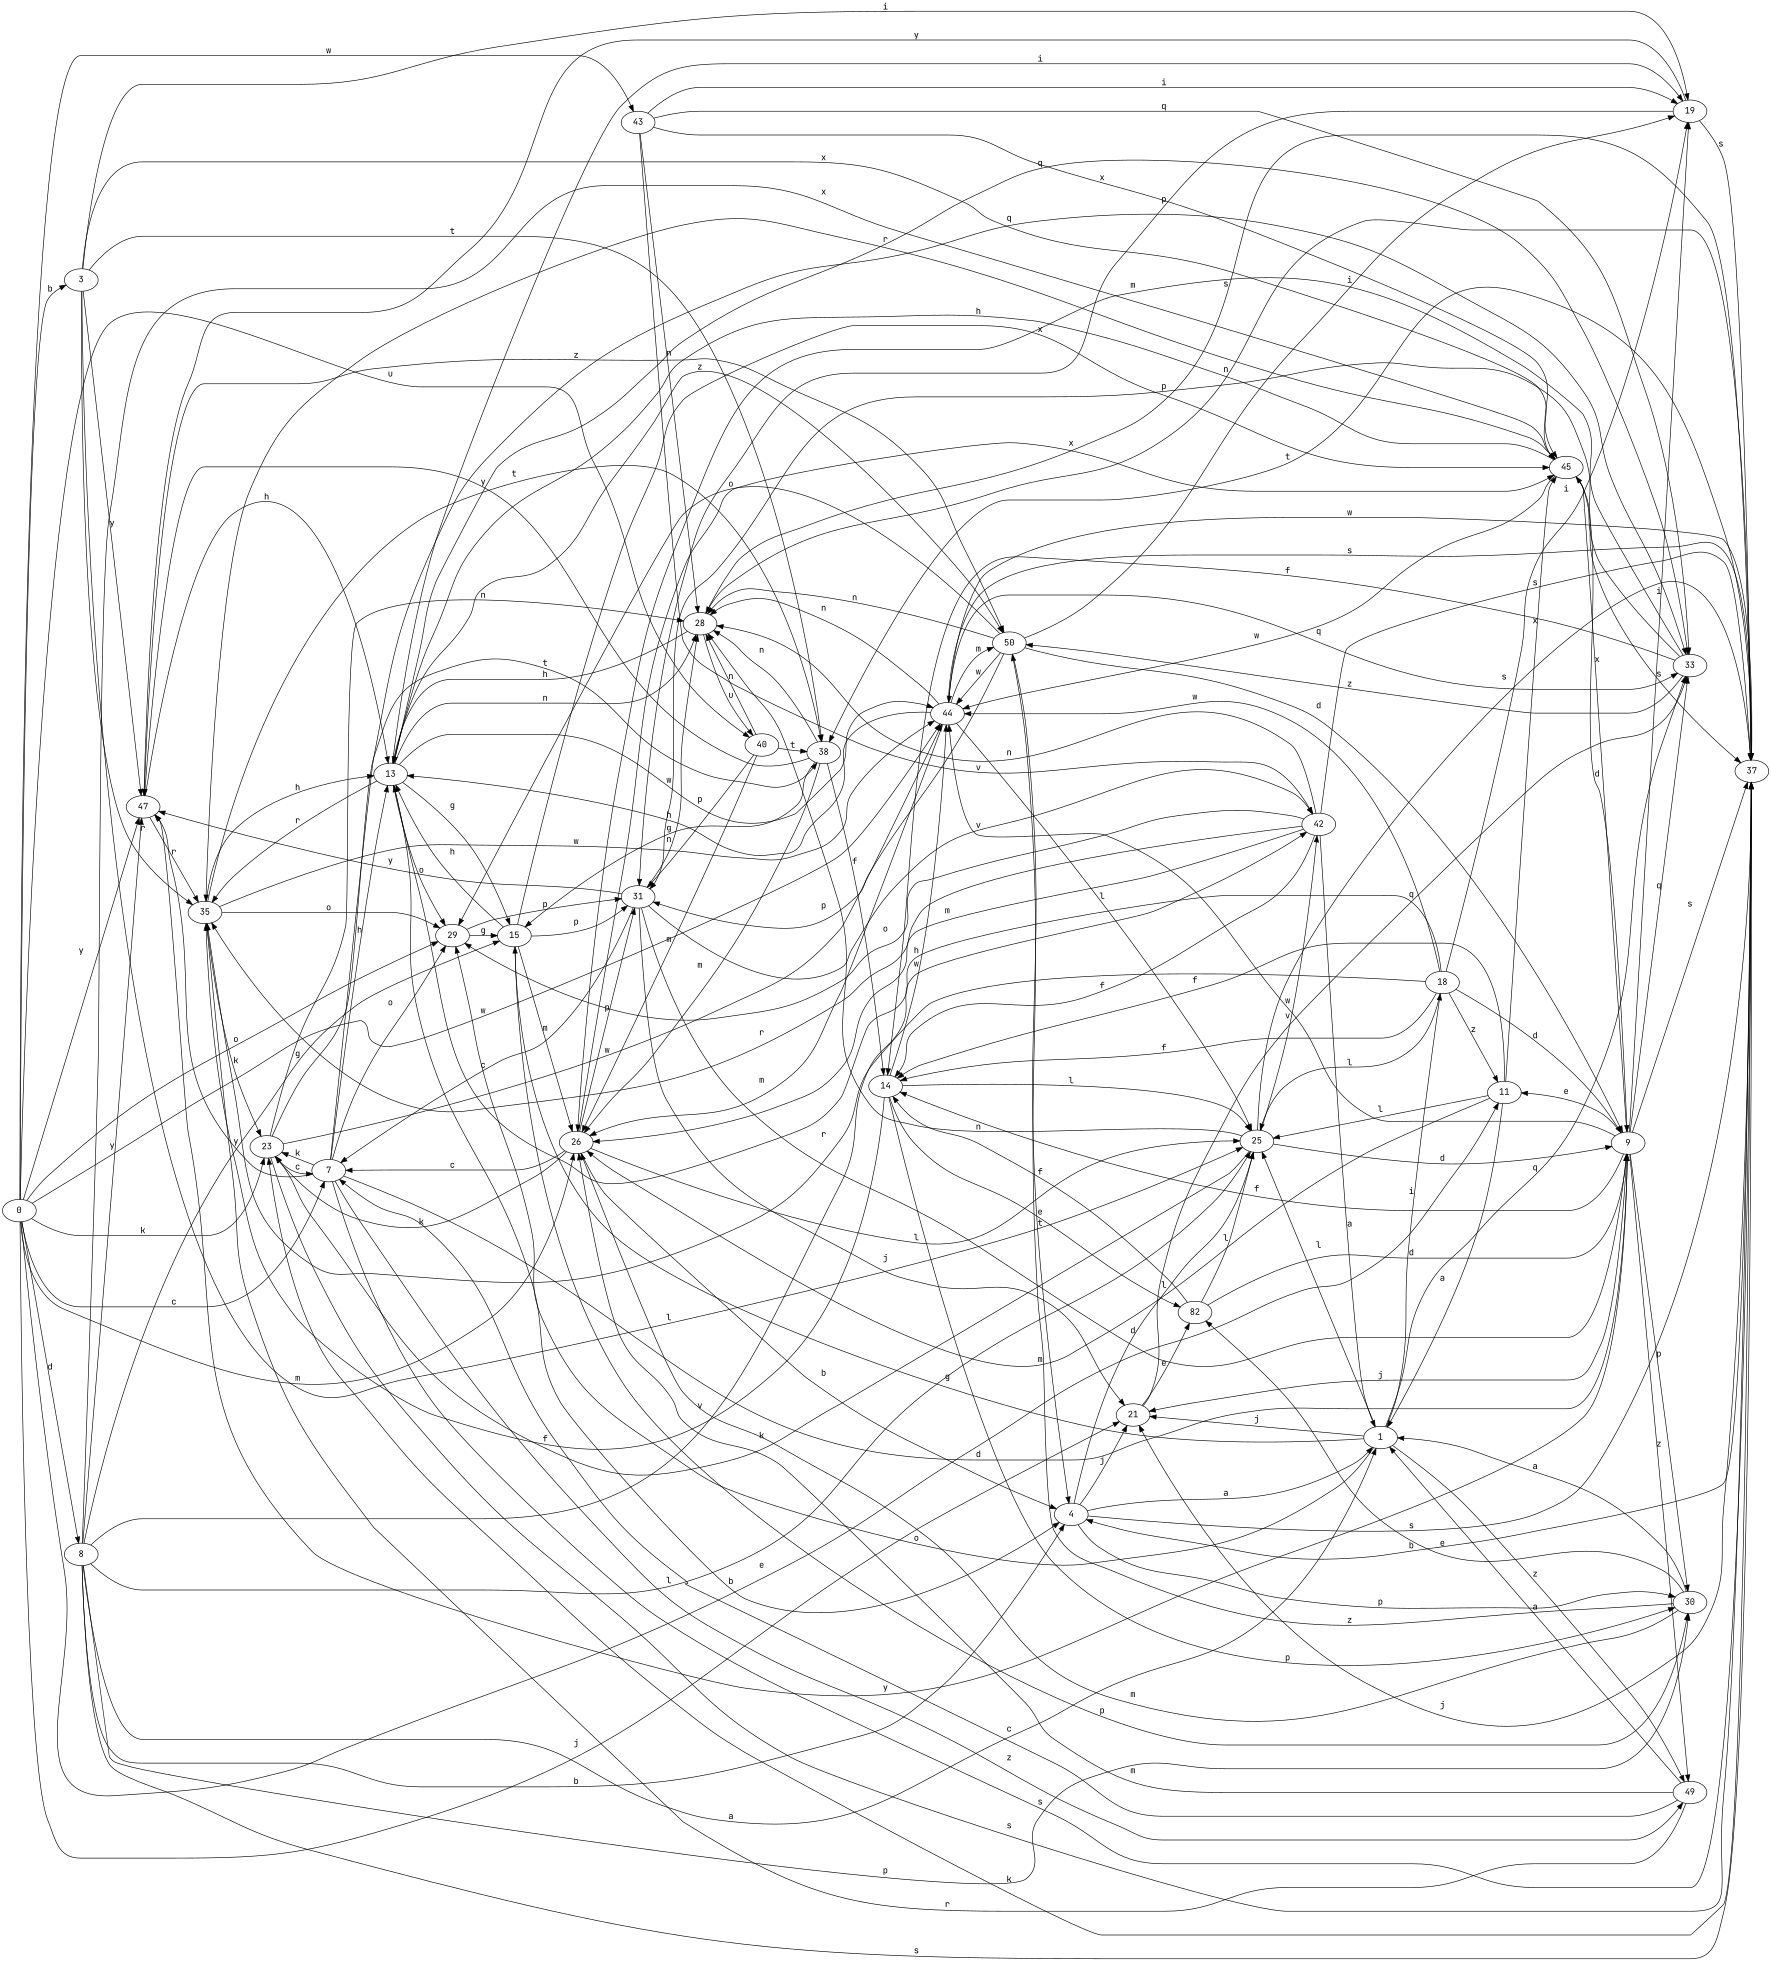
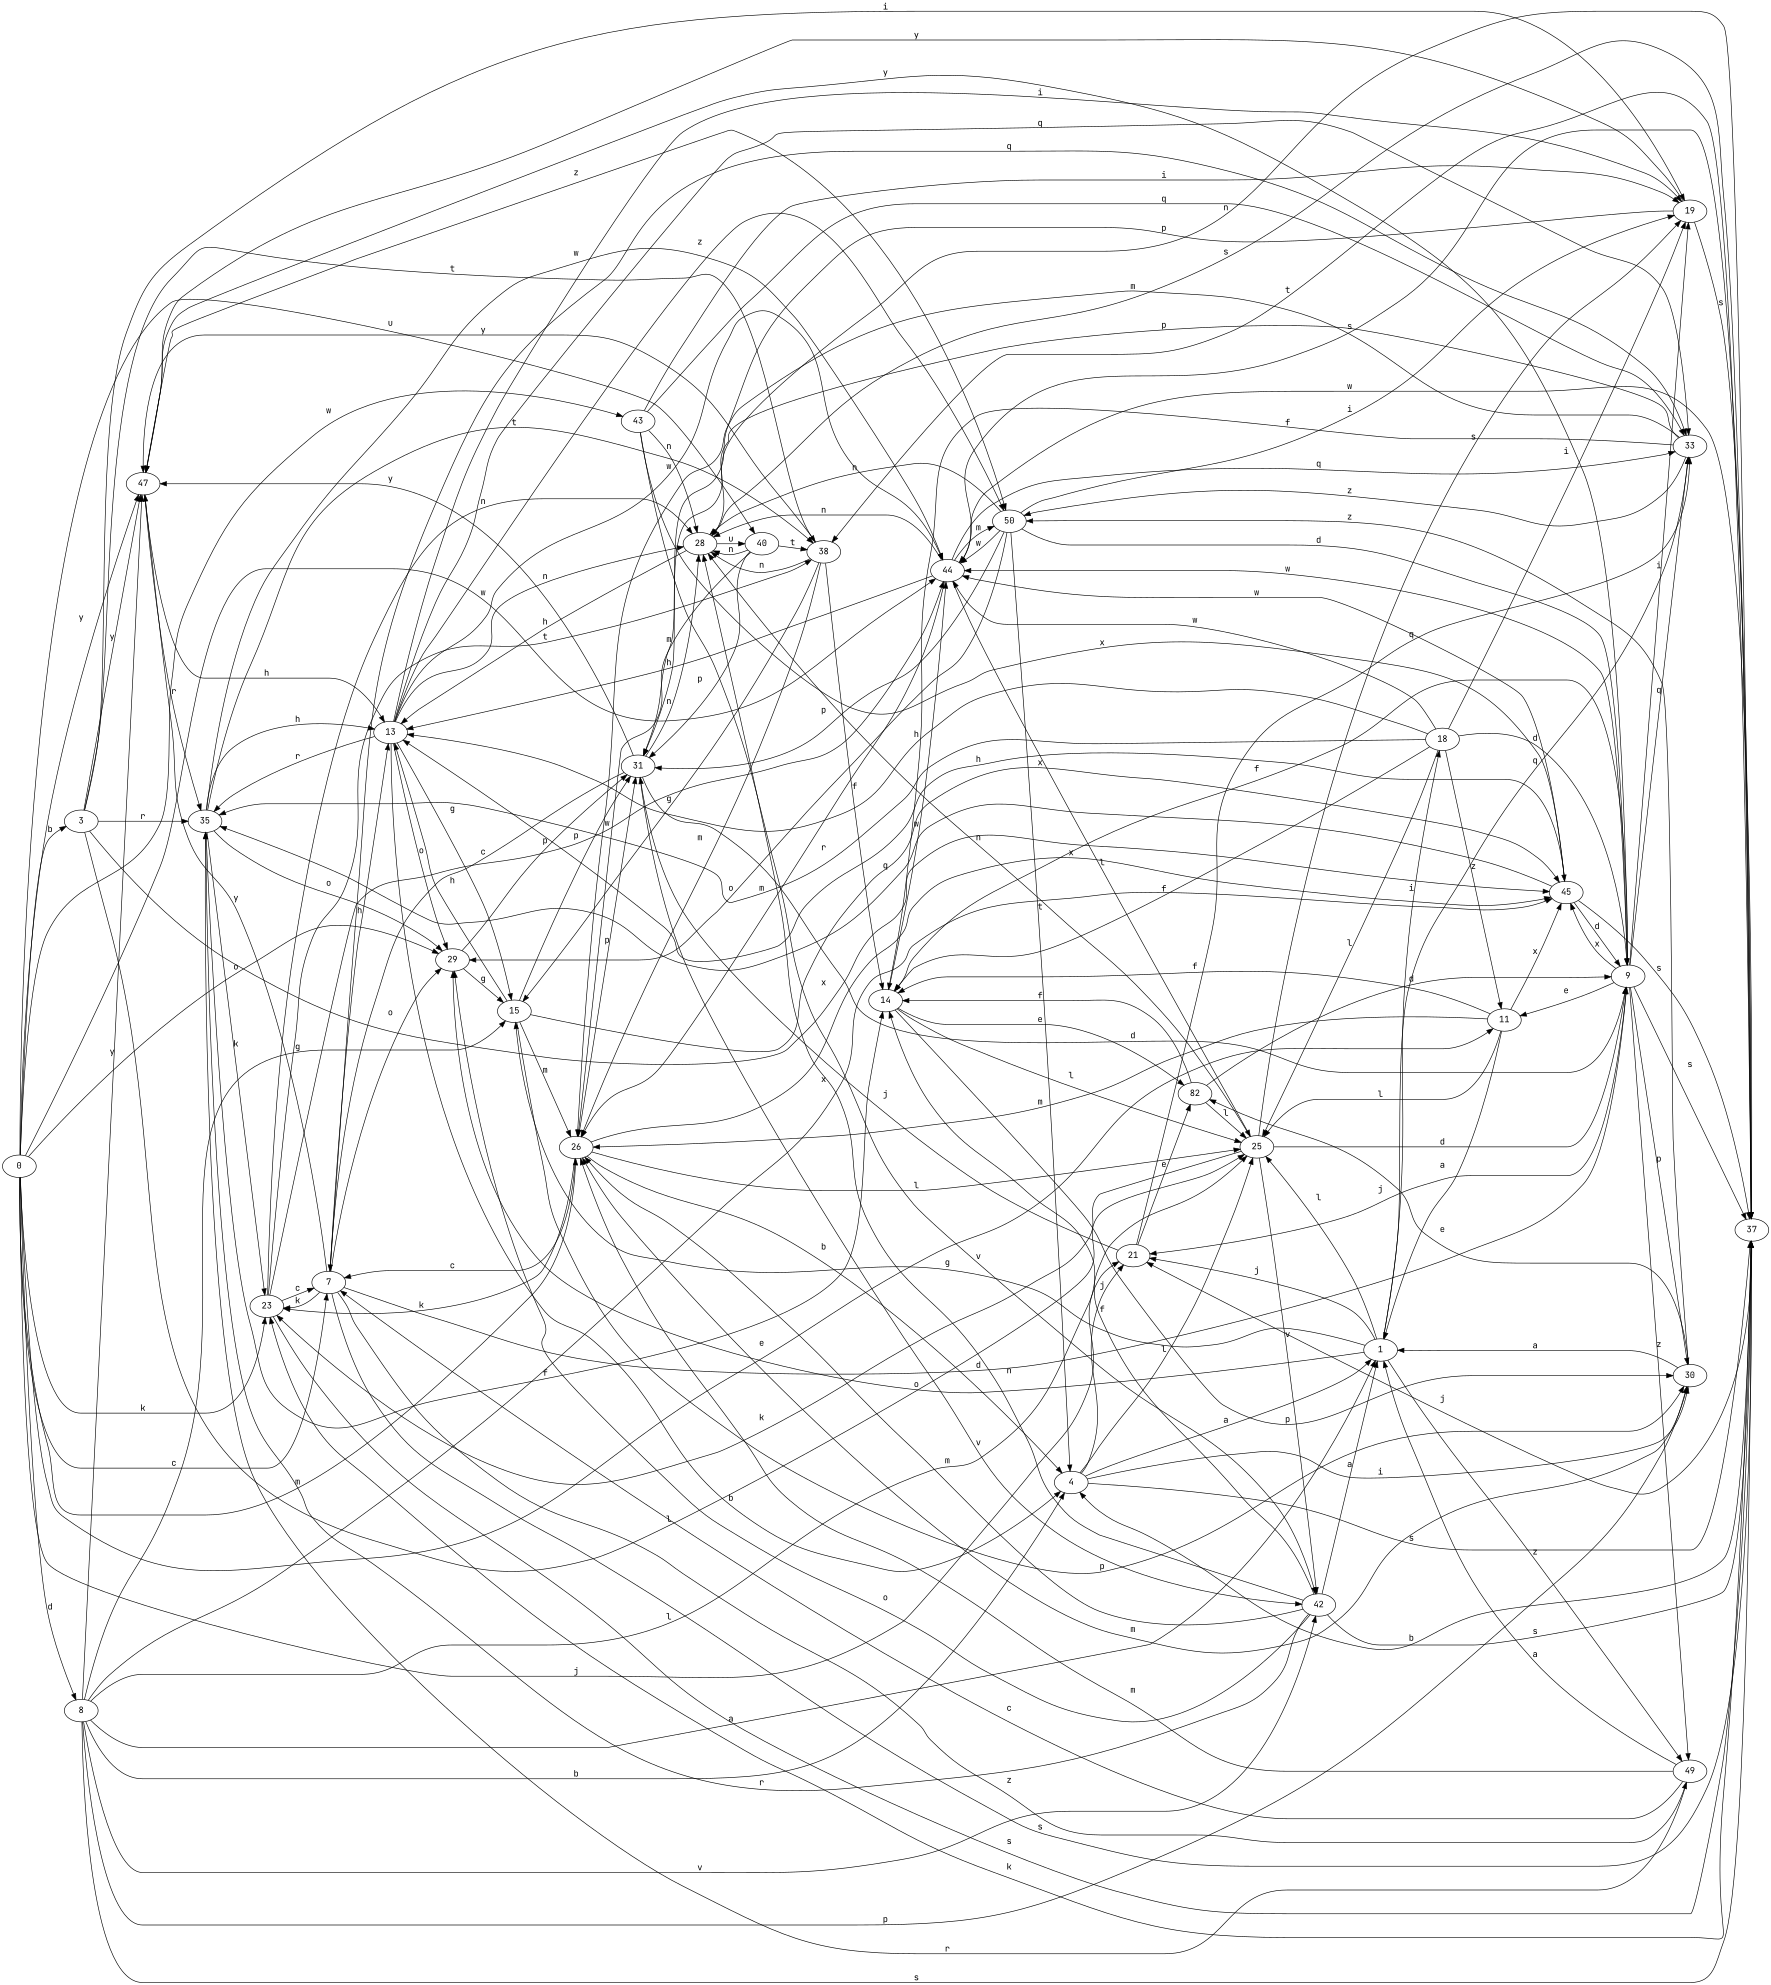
edge "45" -> "35": label "r" -> "q"
edge "25" -> "37": now "25" -> "19"
edge "31" -> "21": reversed
edge "14" -> "35": reversed
edge "4" -> "30": label "p" -> "i"
